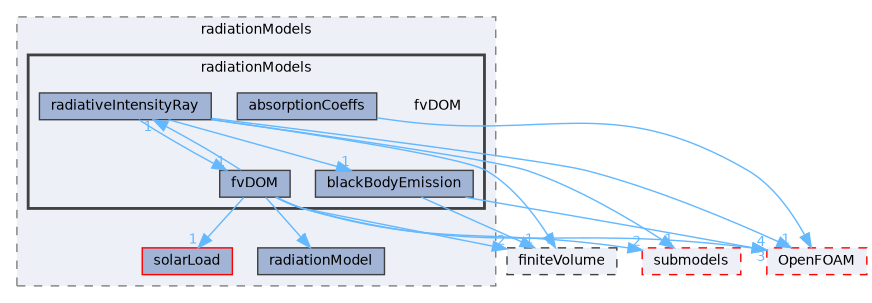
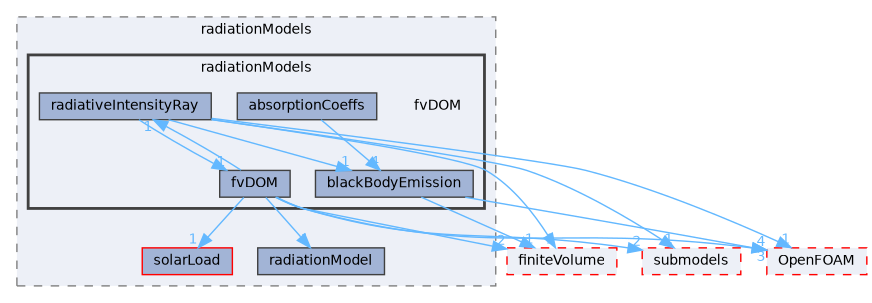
edge "absorptionCoeffs" -> "OpenFOAM": now "absorptionCoeffs" -> "blackBodyEmission"
node "finiteVolume": color grey25 -> red
